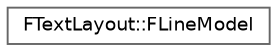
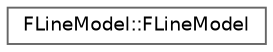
node "FTextLayout::FLineModel": label "FTextLayout::FLineModel" -> "FLineModel::FLineModel"
